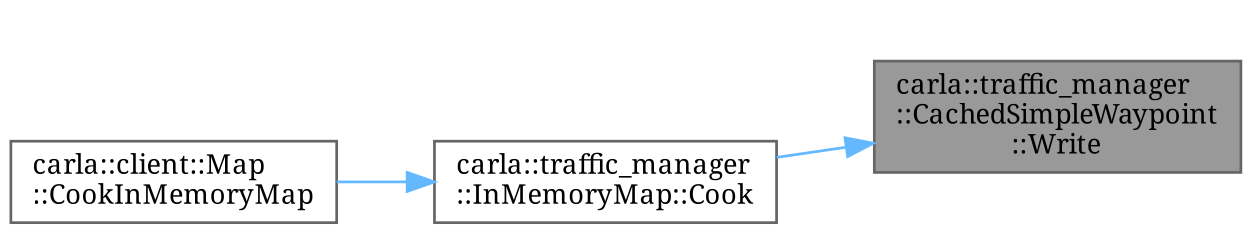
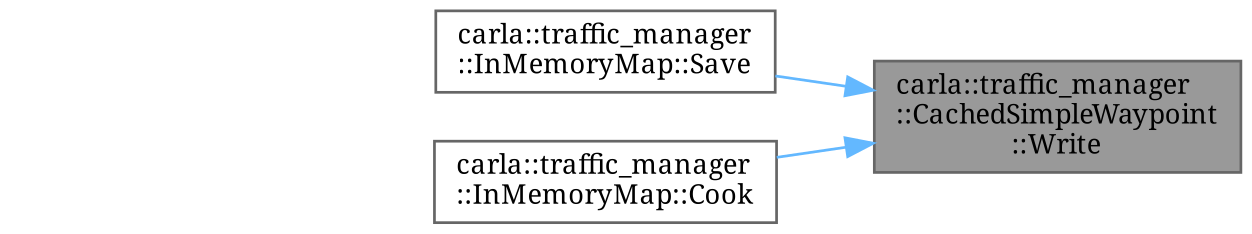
node "carla::traffic_manager ::InMemoryMap::Save": added
node "carla::client::Map ::CookInMemoryMap": removed
